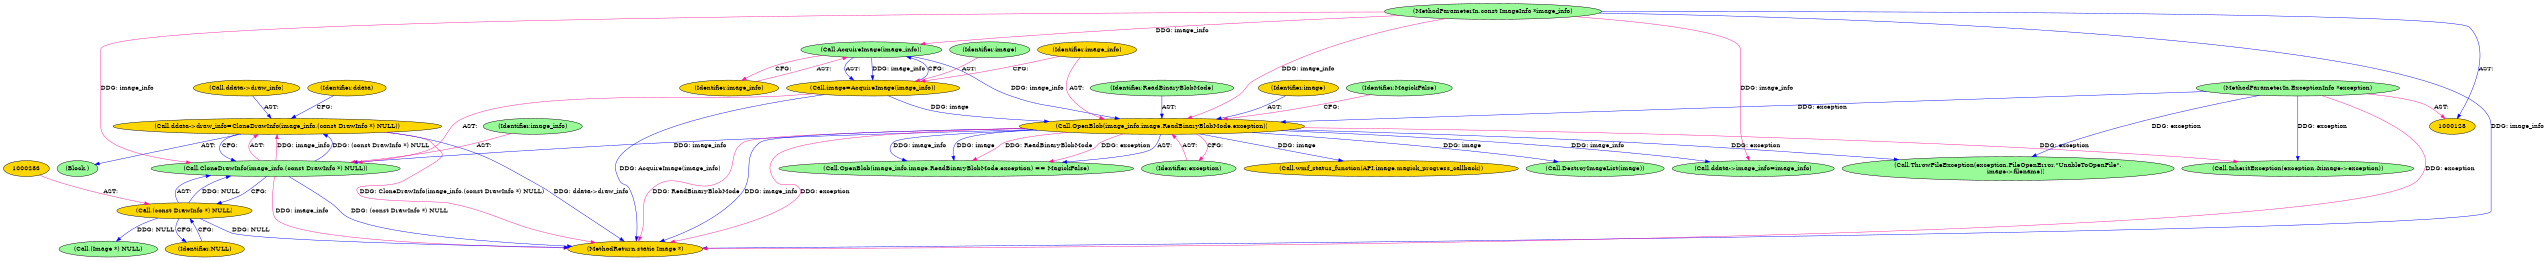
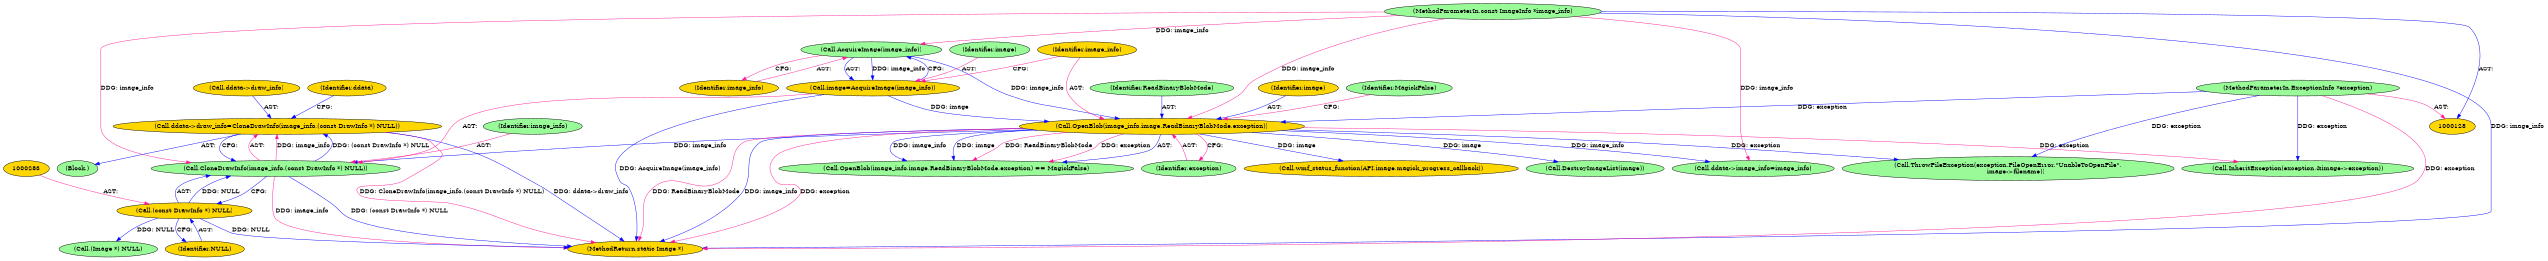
edge "(Identifier,NULL)" -> "(Call,(const DrawInfo *) NULL)": label "CFG: " -> "AST: "
